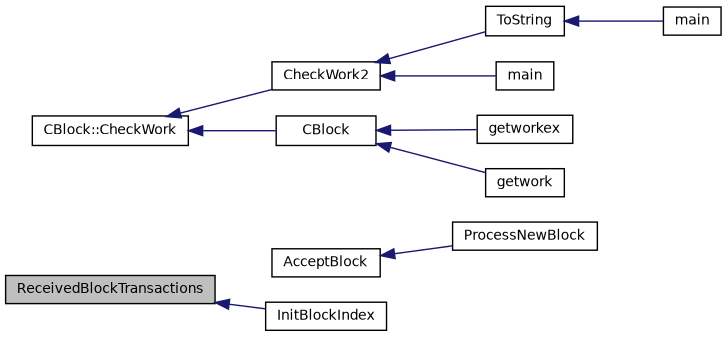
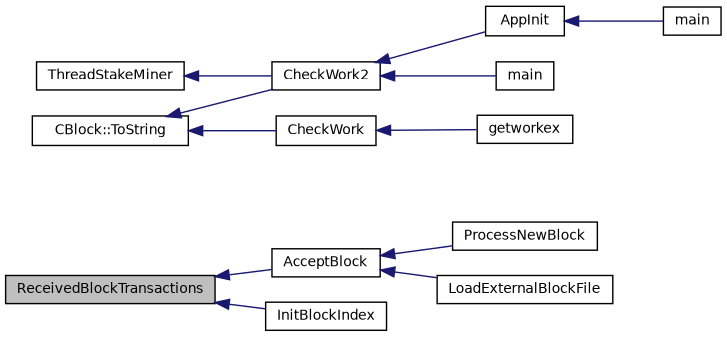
node "ToString": label "ToString" -> "AppInit"
node "ThreadStakeMiner": added
node "CBlock::CheckWork": label "CBlock::CheckWork" -> "CBlock::ToString"
node "CBlock": label "CBlock" -> "CheckWork"
node "getwork": removed
edge "AcceptBlock" -> "ReceivedBlockTransactions": added
node "LoadExternalBlockFile": added
